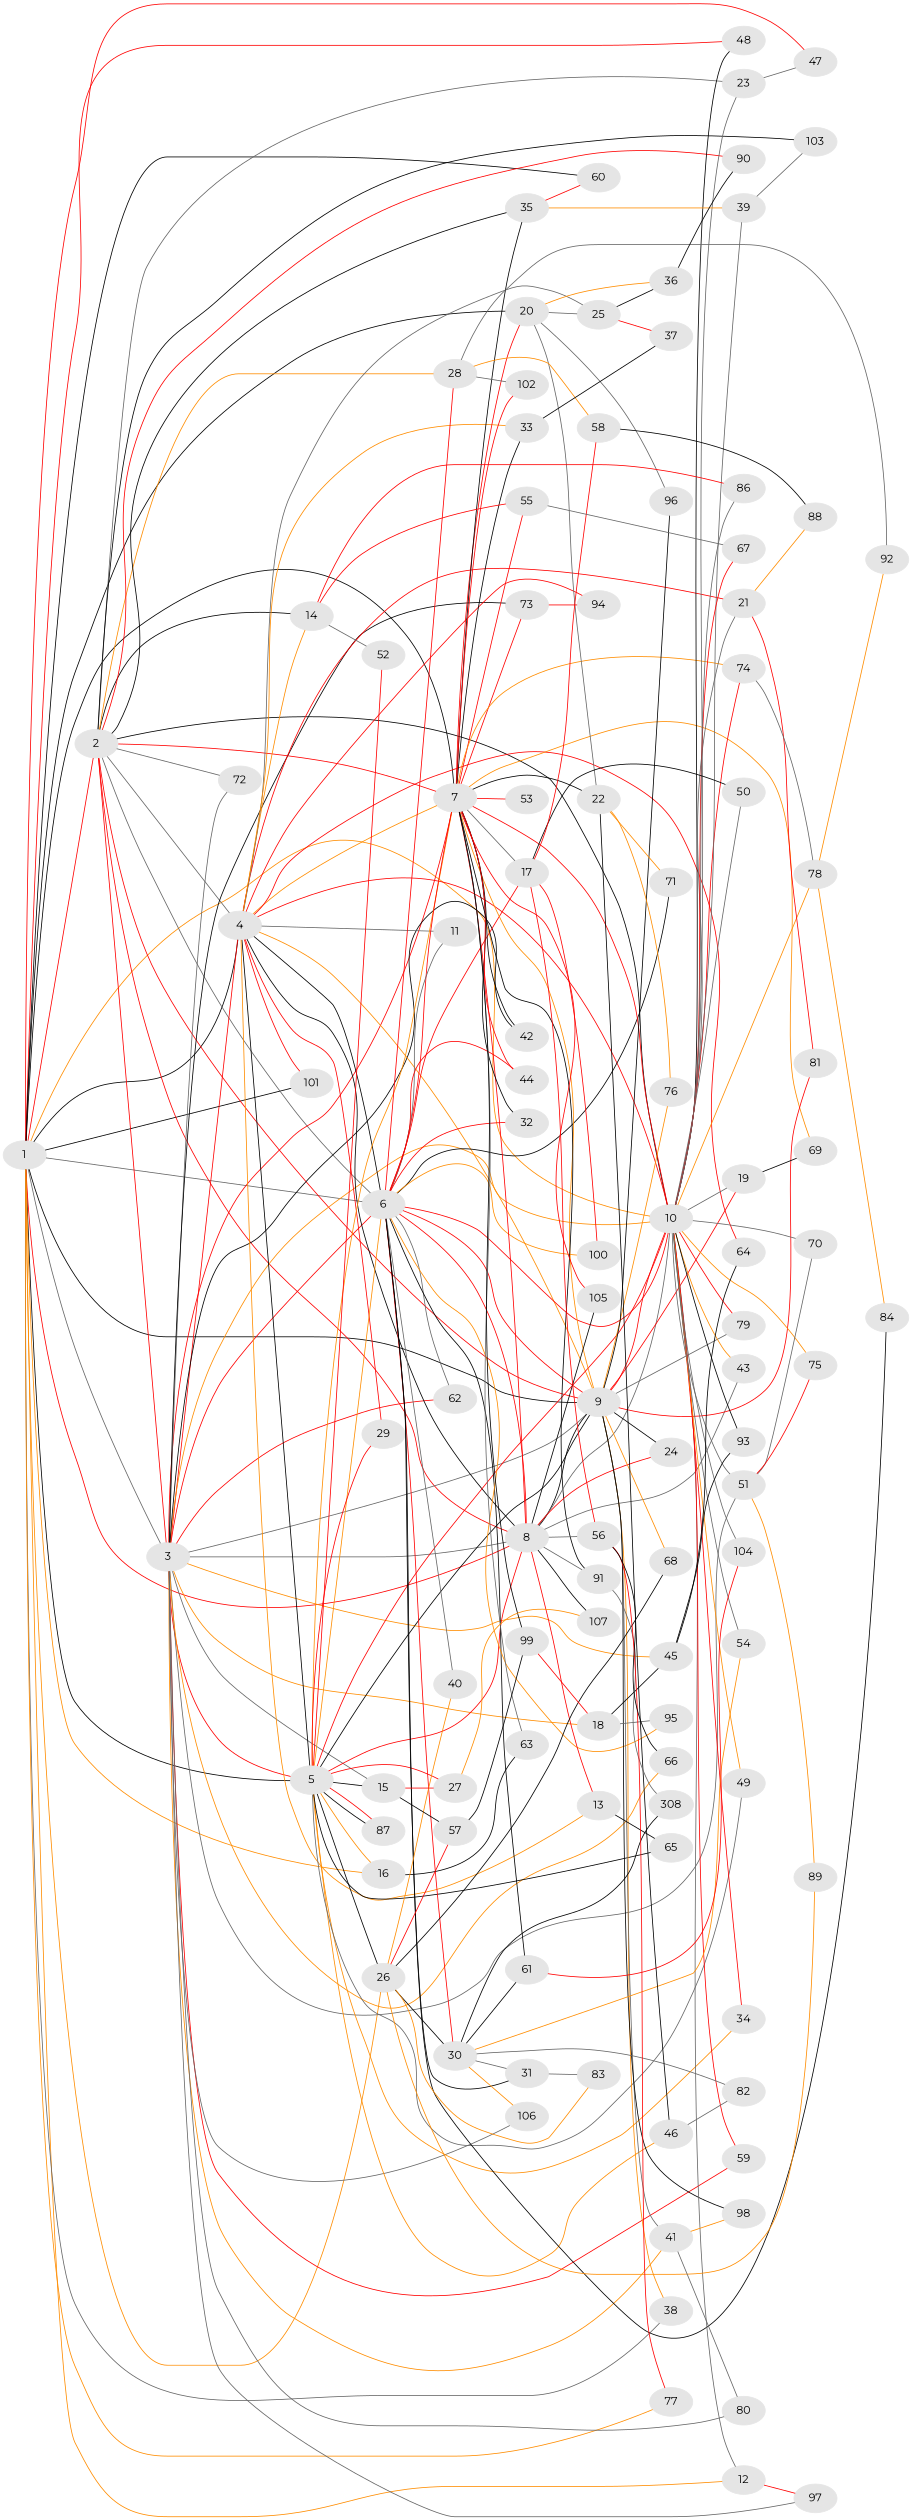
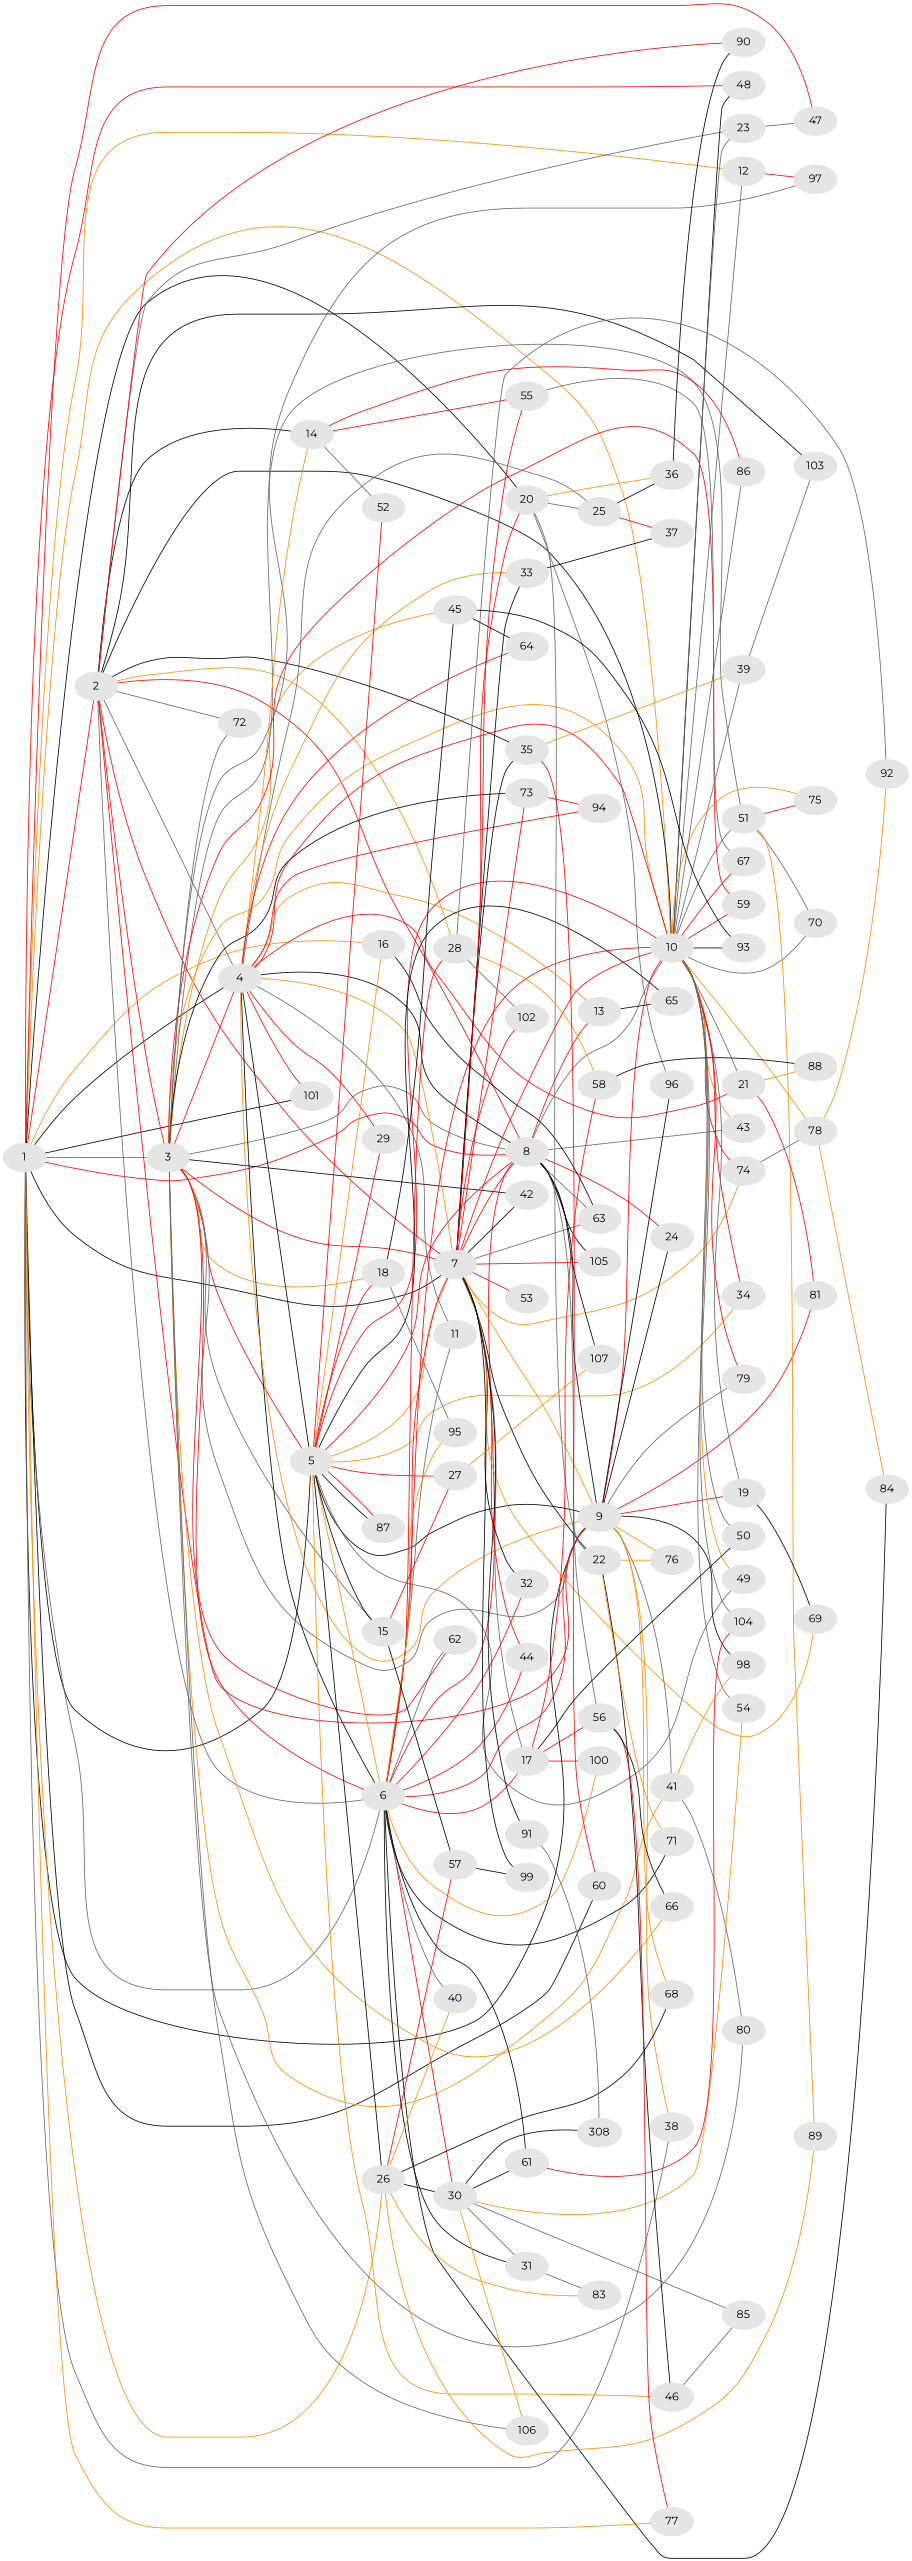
edge "8" -- "91": now "8" -- "63"
edge "99" -- "18": now "5" -- "18"
node "82": label "82" -> "85"
